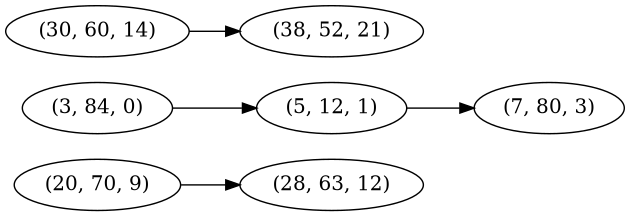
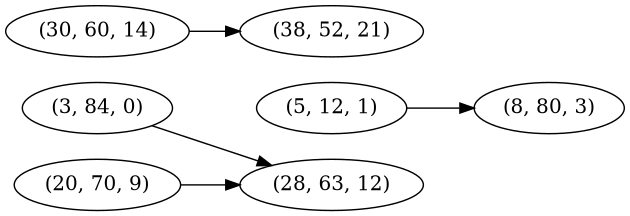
edge "(3, 84, 0)" -> "(5, 12, 1)": now "(3, 84, 0)" -> "(28, 63, 12)"
node "(7, 80, 3)": label "(7, 80, 3)" -> "(8, 80, 3)"
